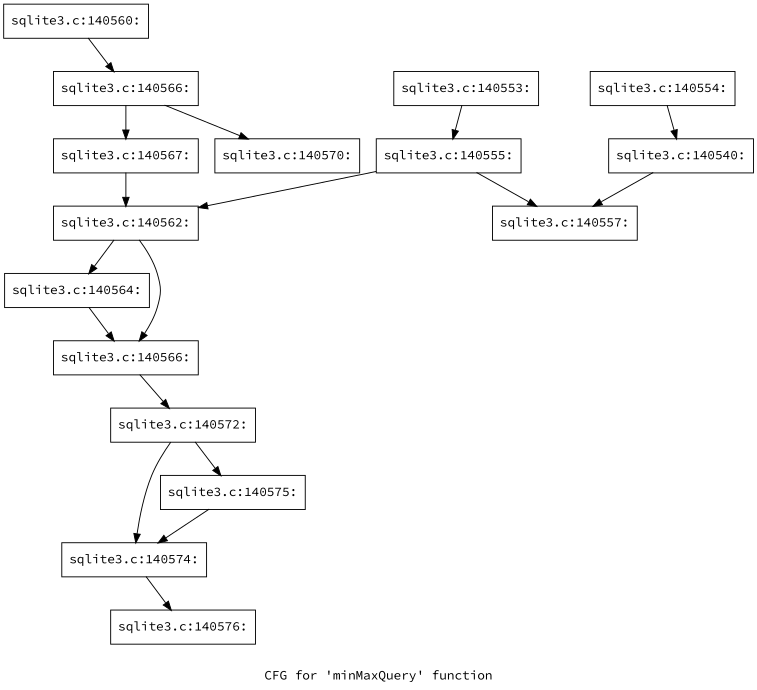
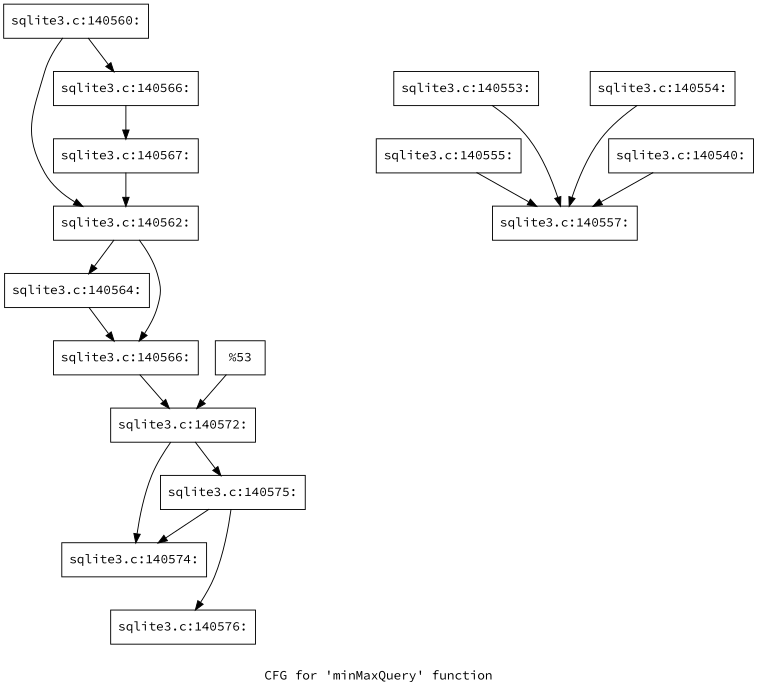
edge "sqlite3.c:140553:" -> "sqlite3.c:140555:": now "sqlite3.c:140553:" -> "sqlite3.c:140557:"
edge "sqlite3.c:140554:" -> "sqlite3.c:140540:": now "sqlite3.c:140554:" -> "sqlite3.c:140557:"
node "sqlite3.c:140570:": removed
edge "sqlite3.c:140555:" -> "sqlite3.c:140562:": now "sqlite3.c:140560:" -> "sqlite3.c:140562:"
node "%53": added
edge "sqlite3.c:140574:" -> "sqlite3.c:140576:": now "sqlite3.c:140575:" -> "sqlite3.c:140576:"
